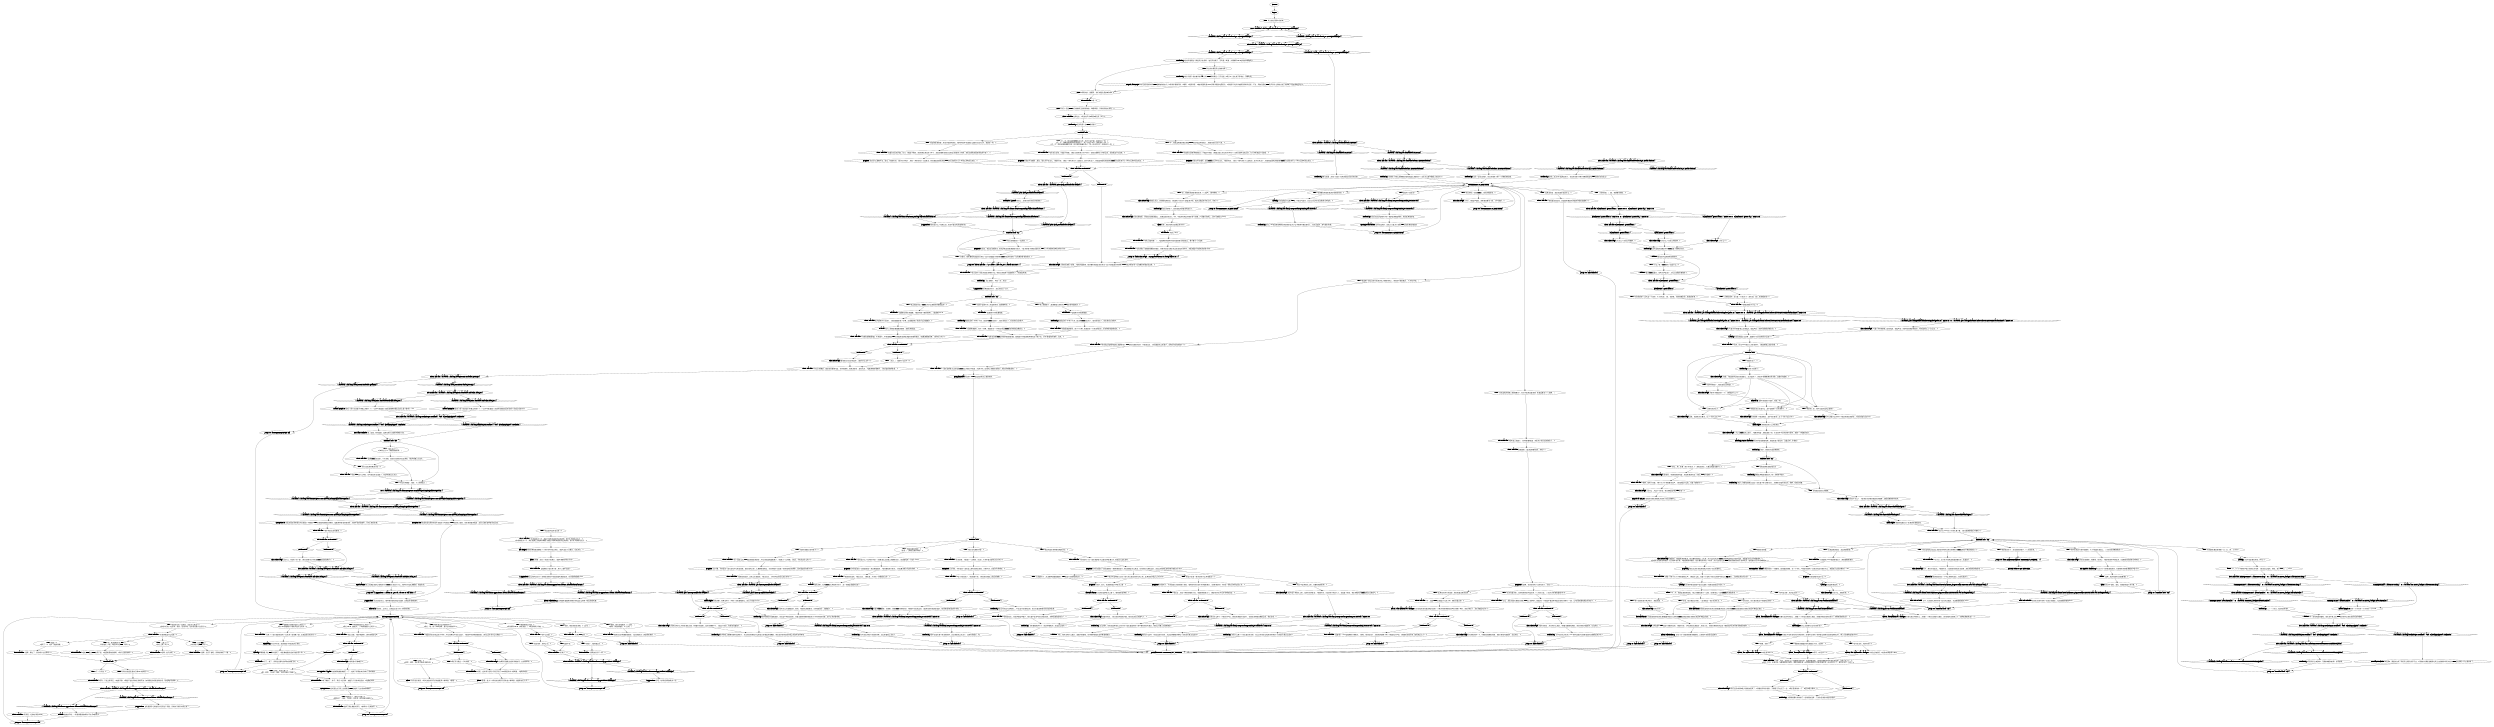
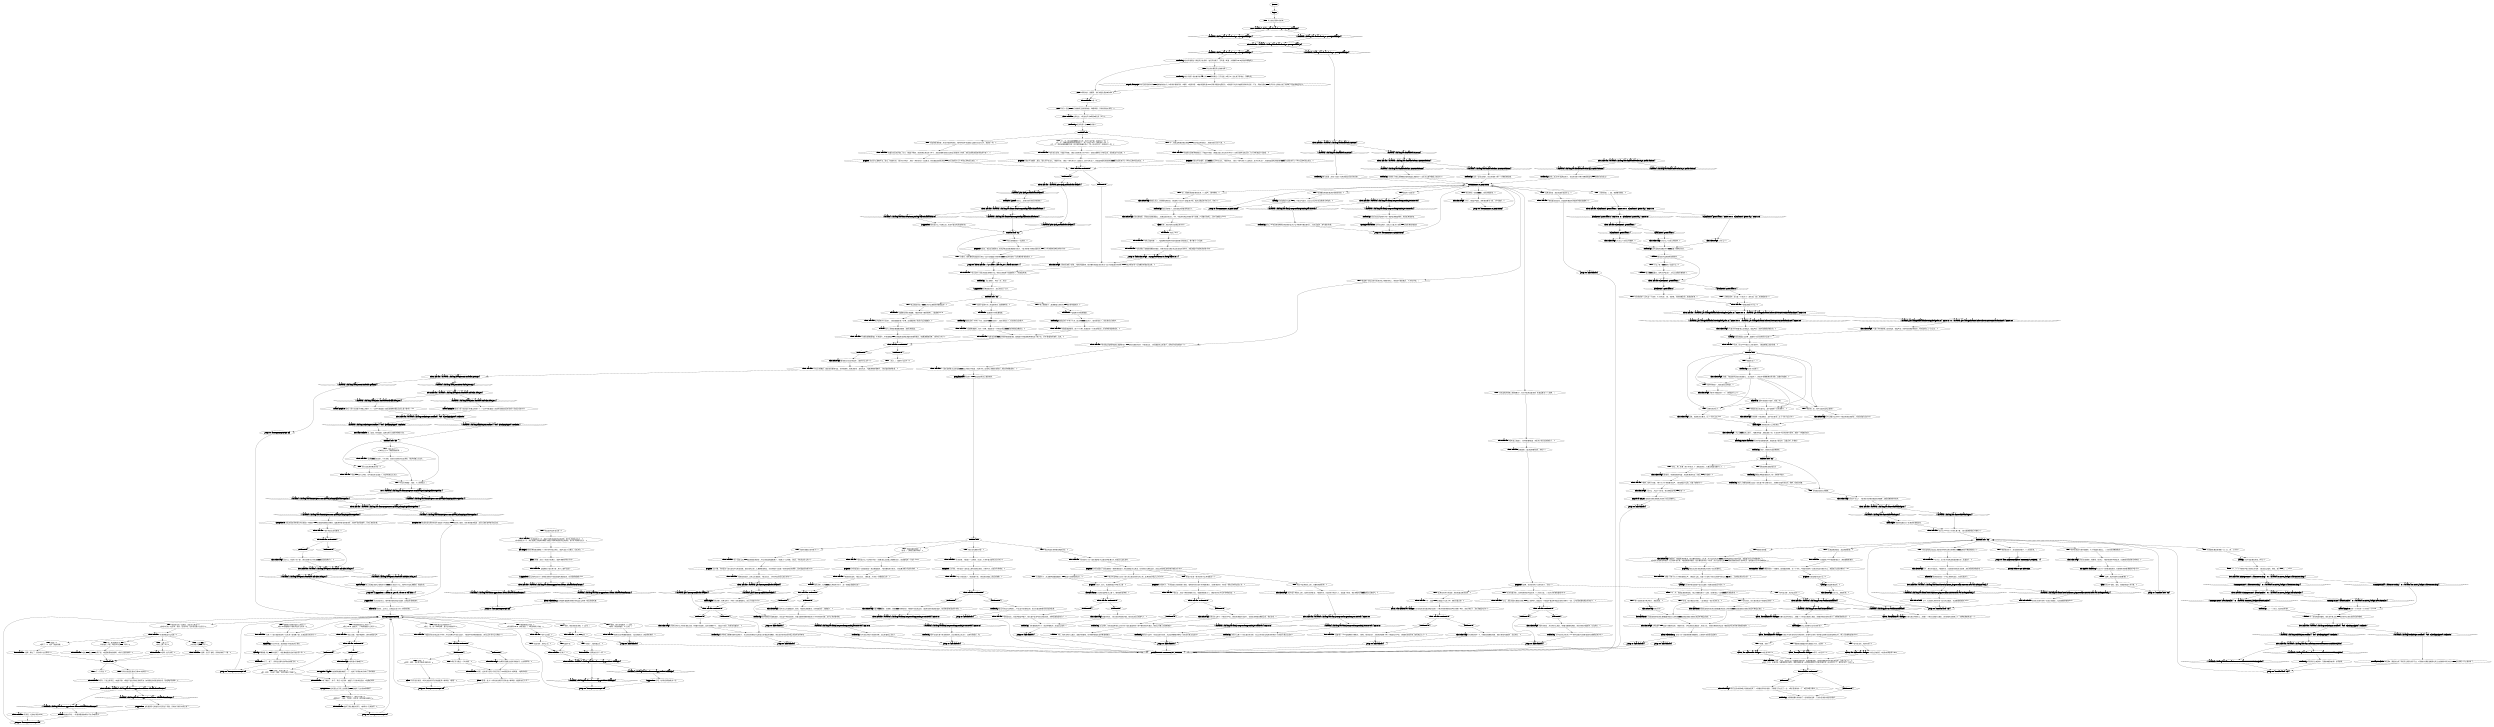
edge "LYNCHUBENDGAME" -> "You: “她跟那个雇佣兵是什么关系？” “呃……那她跟那个雇佣兵是什么关系？”": now "LYNCHUBENDGAME" -> "Titus Hardie: “关系？！他们他妈的没有一点关系！他强暴了她，这就是他们的关系！”"
